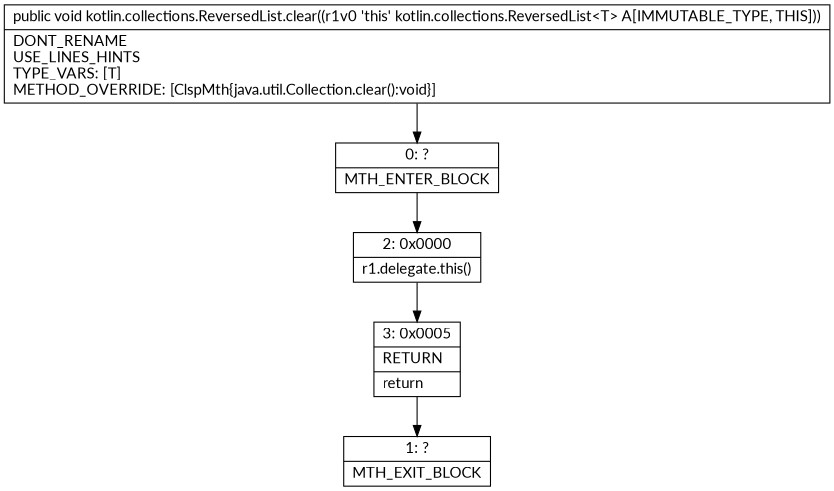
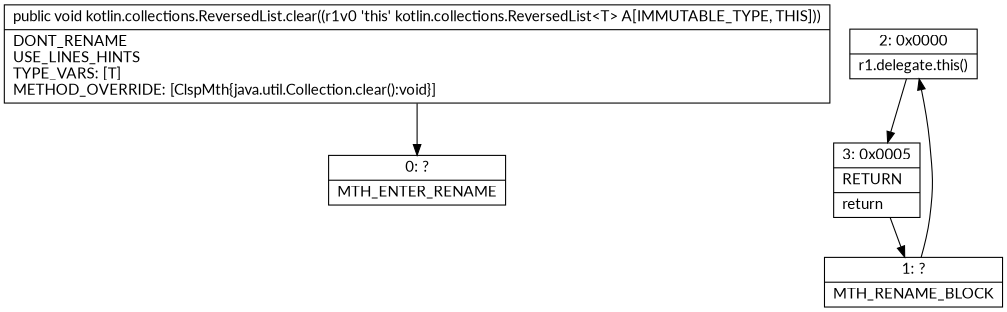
node "0: ?": text "MTH_ENTER_BLOCK" -> "MTH_ENTER_RENAME"
edge "0: ?" -> "2: 0x0000": now "1: ?" -> "2: 0x0000"
node "1: ?": text "MTH_EXIT_BLOCK" -> "MTH_RENAME_BLOCK"
